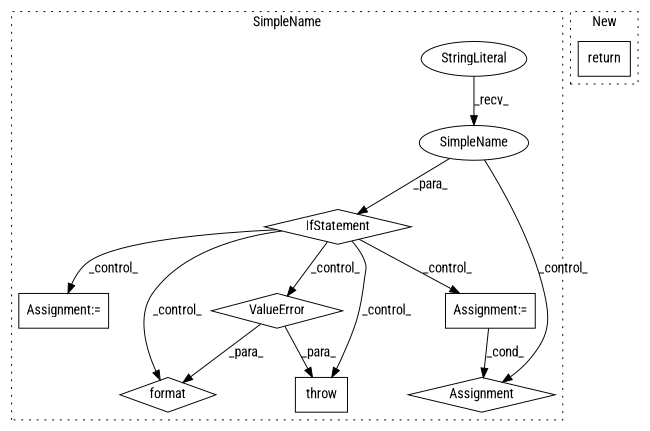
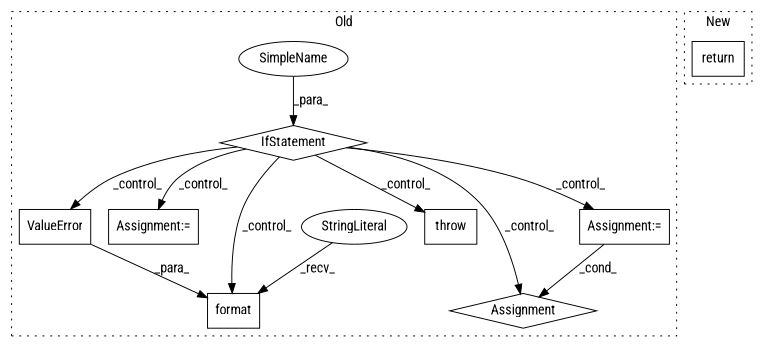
cluster "SimpleName": label "SimpleName" -> "Old"
edge "StringLiteral" -> "SimpleName": now "StringLiteral" -> "format"
edge "SimpleName" -> "Assignment": now "IfStatement" -> "Assignment"
node "ValueError": shape diamond -> box
edge "ValueError" -> "throw": removed, label "_para_"
node "format": shape diamond -> box
